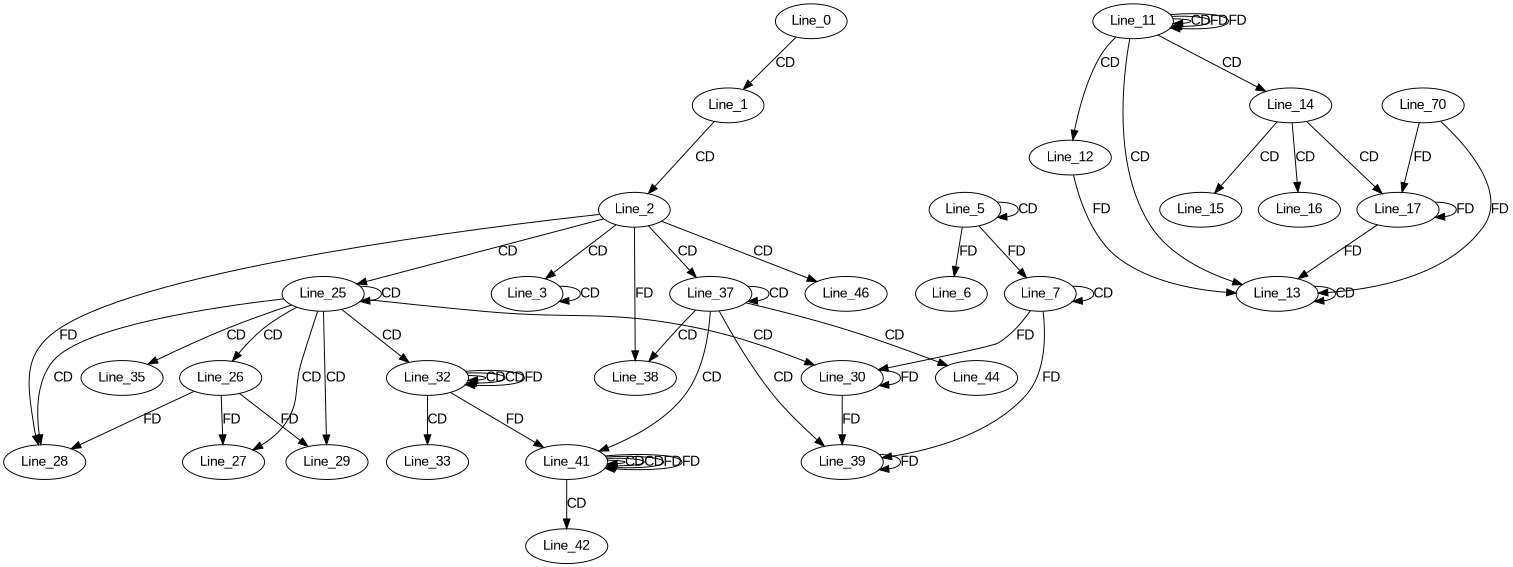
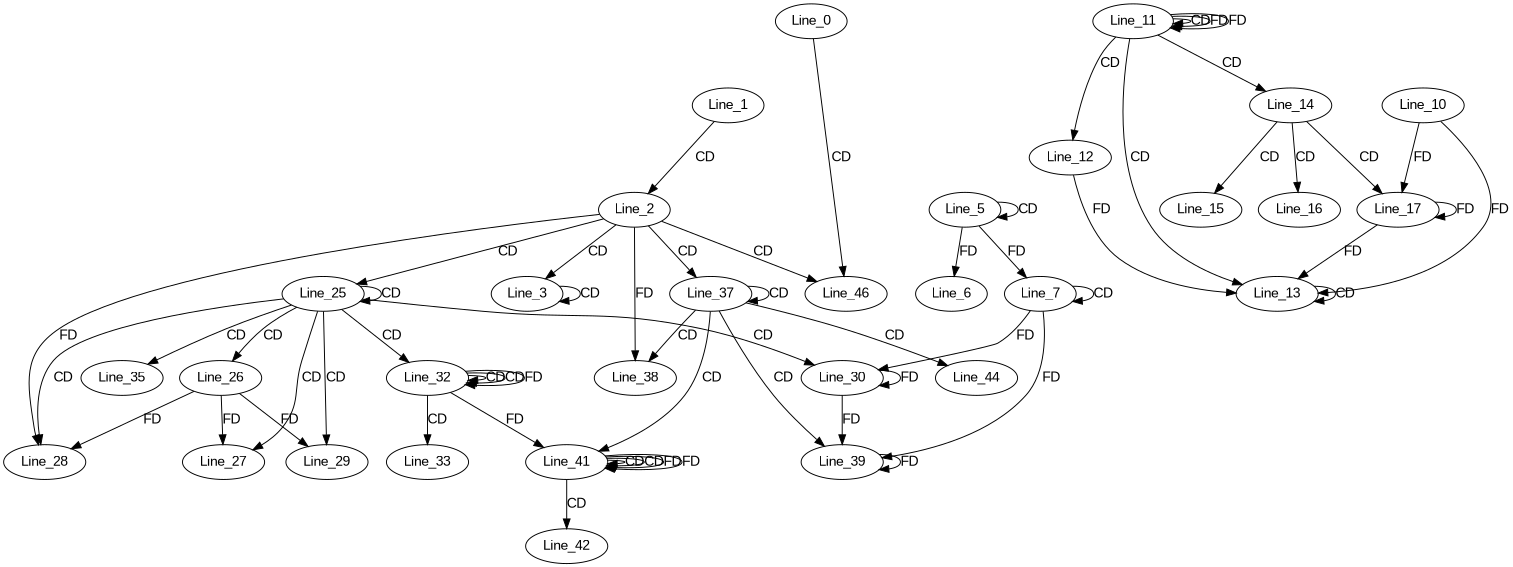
edge "Line_0" -> "Line_1": now "Line_0" -> "Line_46"
node "Line_70": label "Line_70" -> "Line_10"
